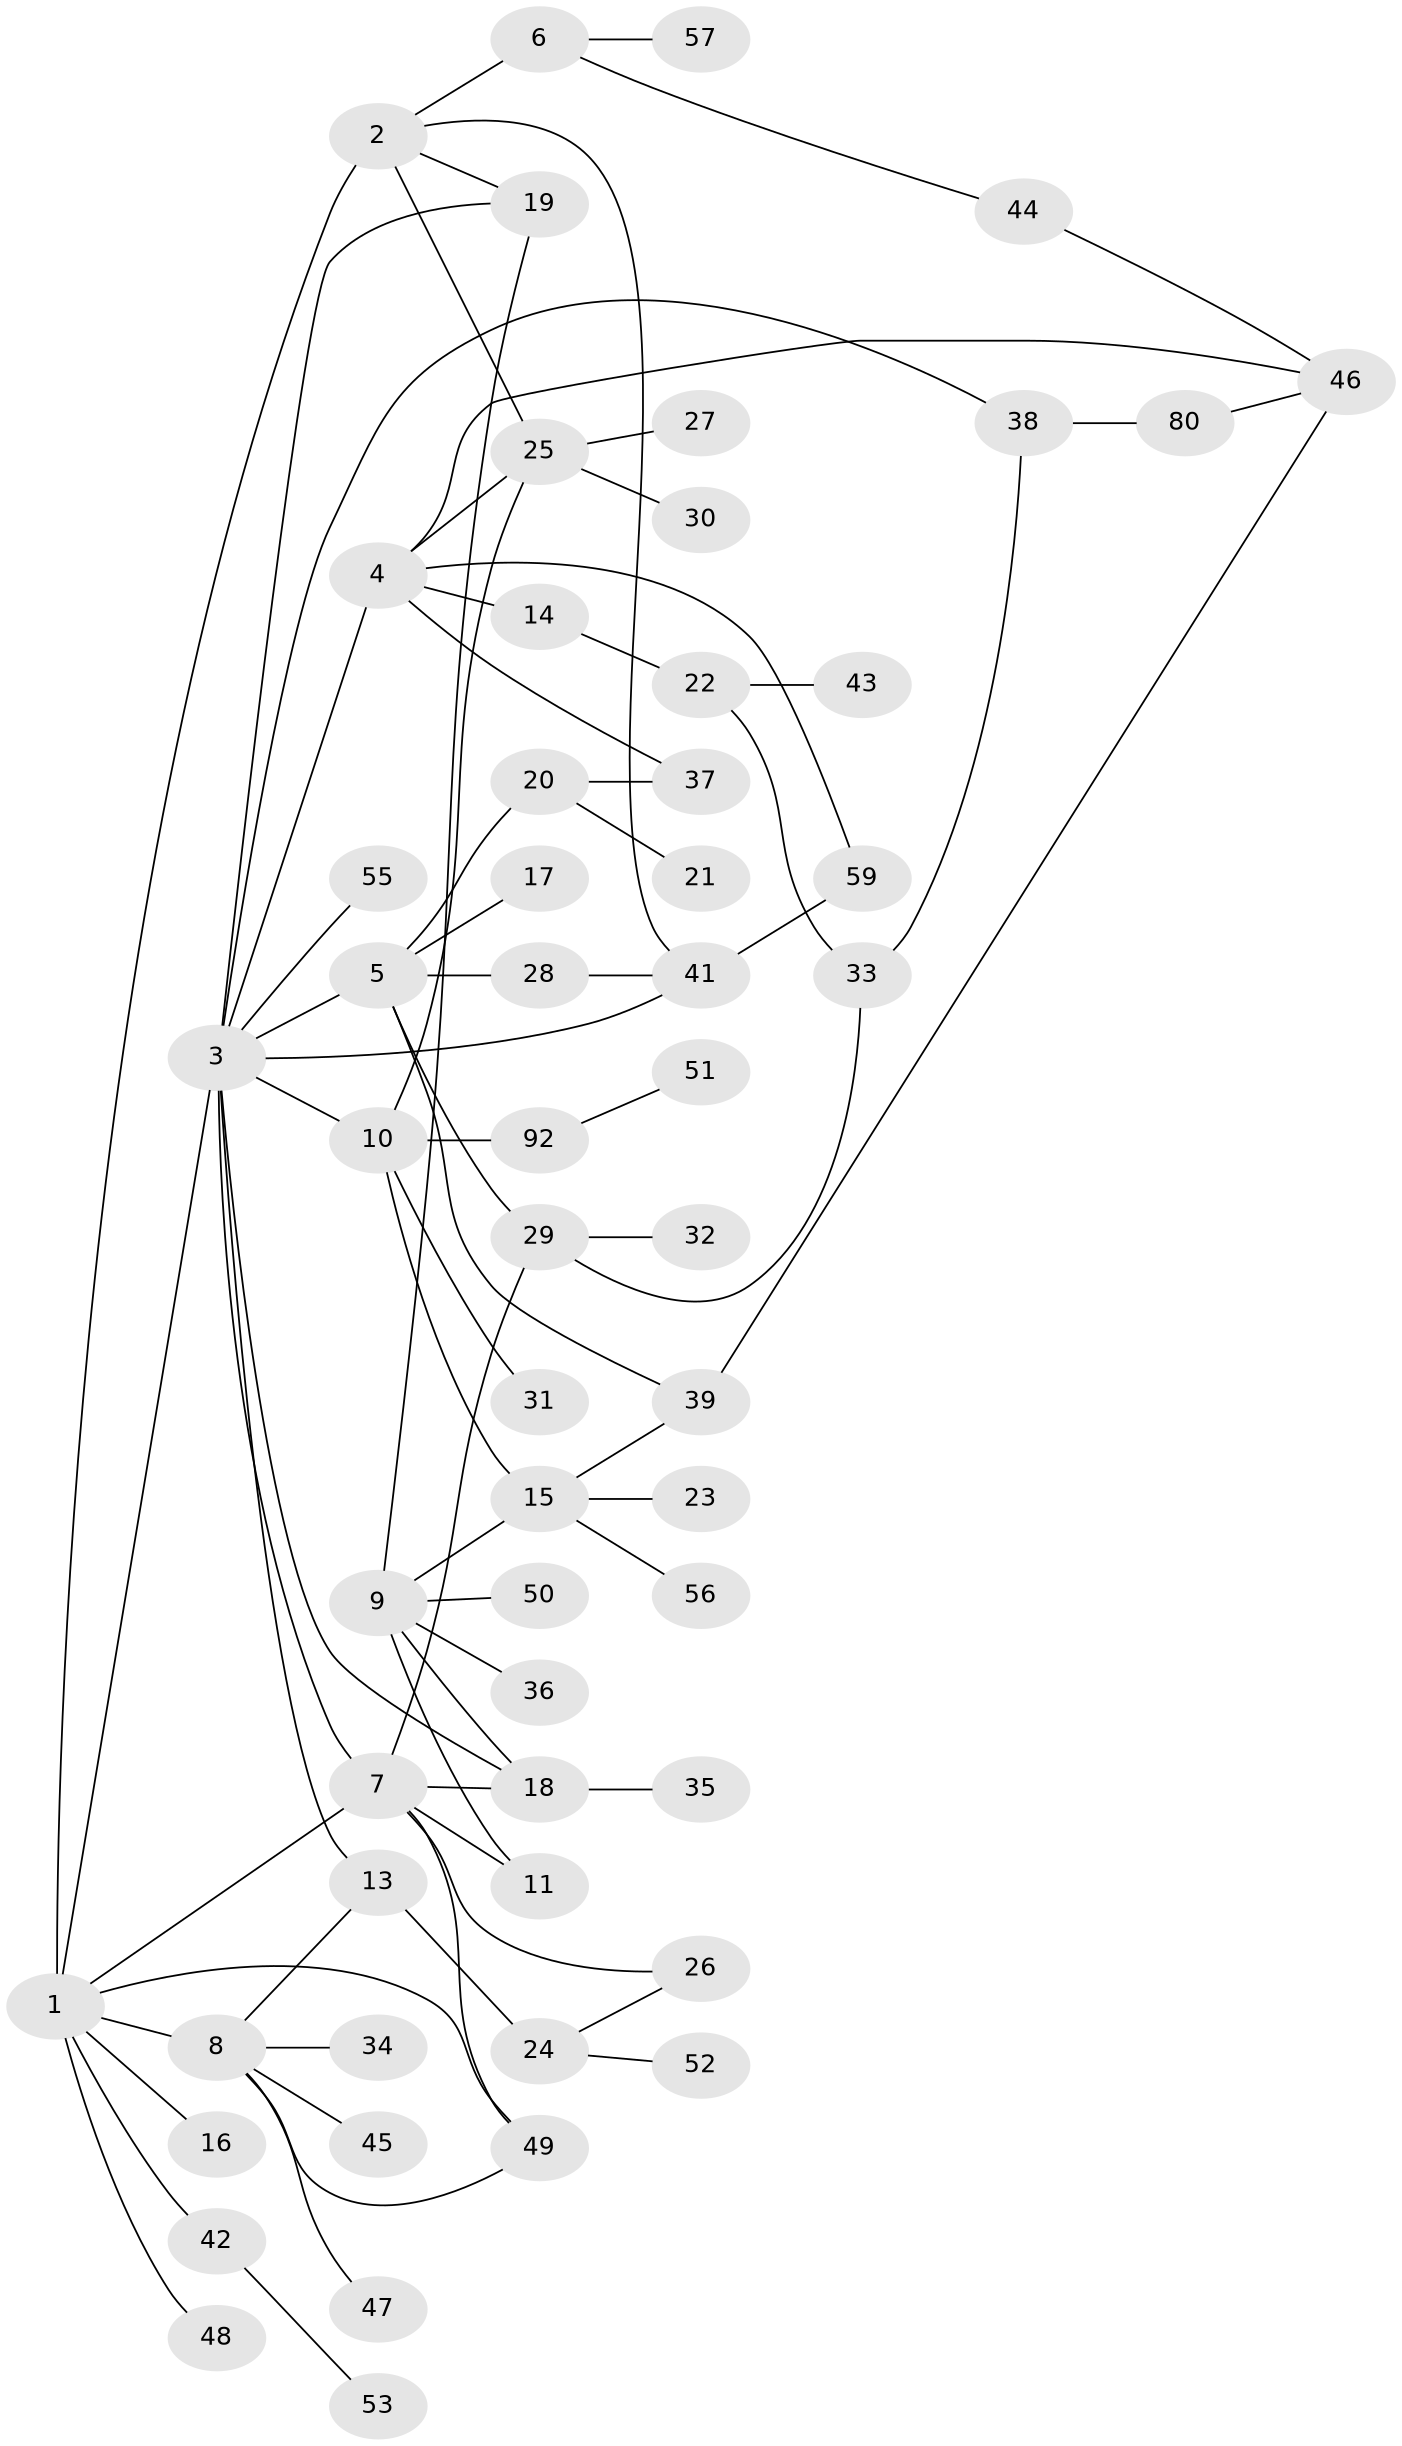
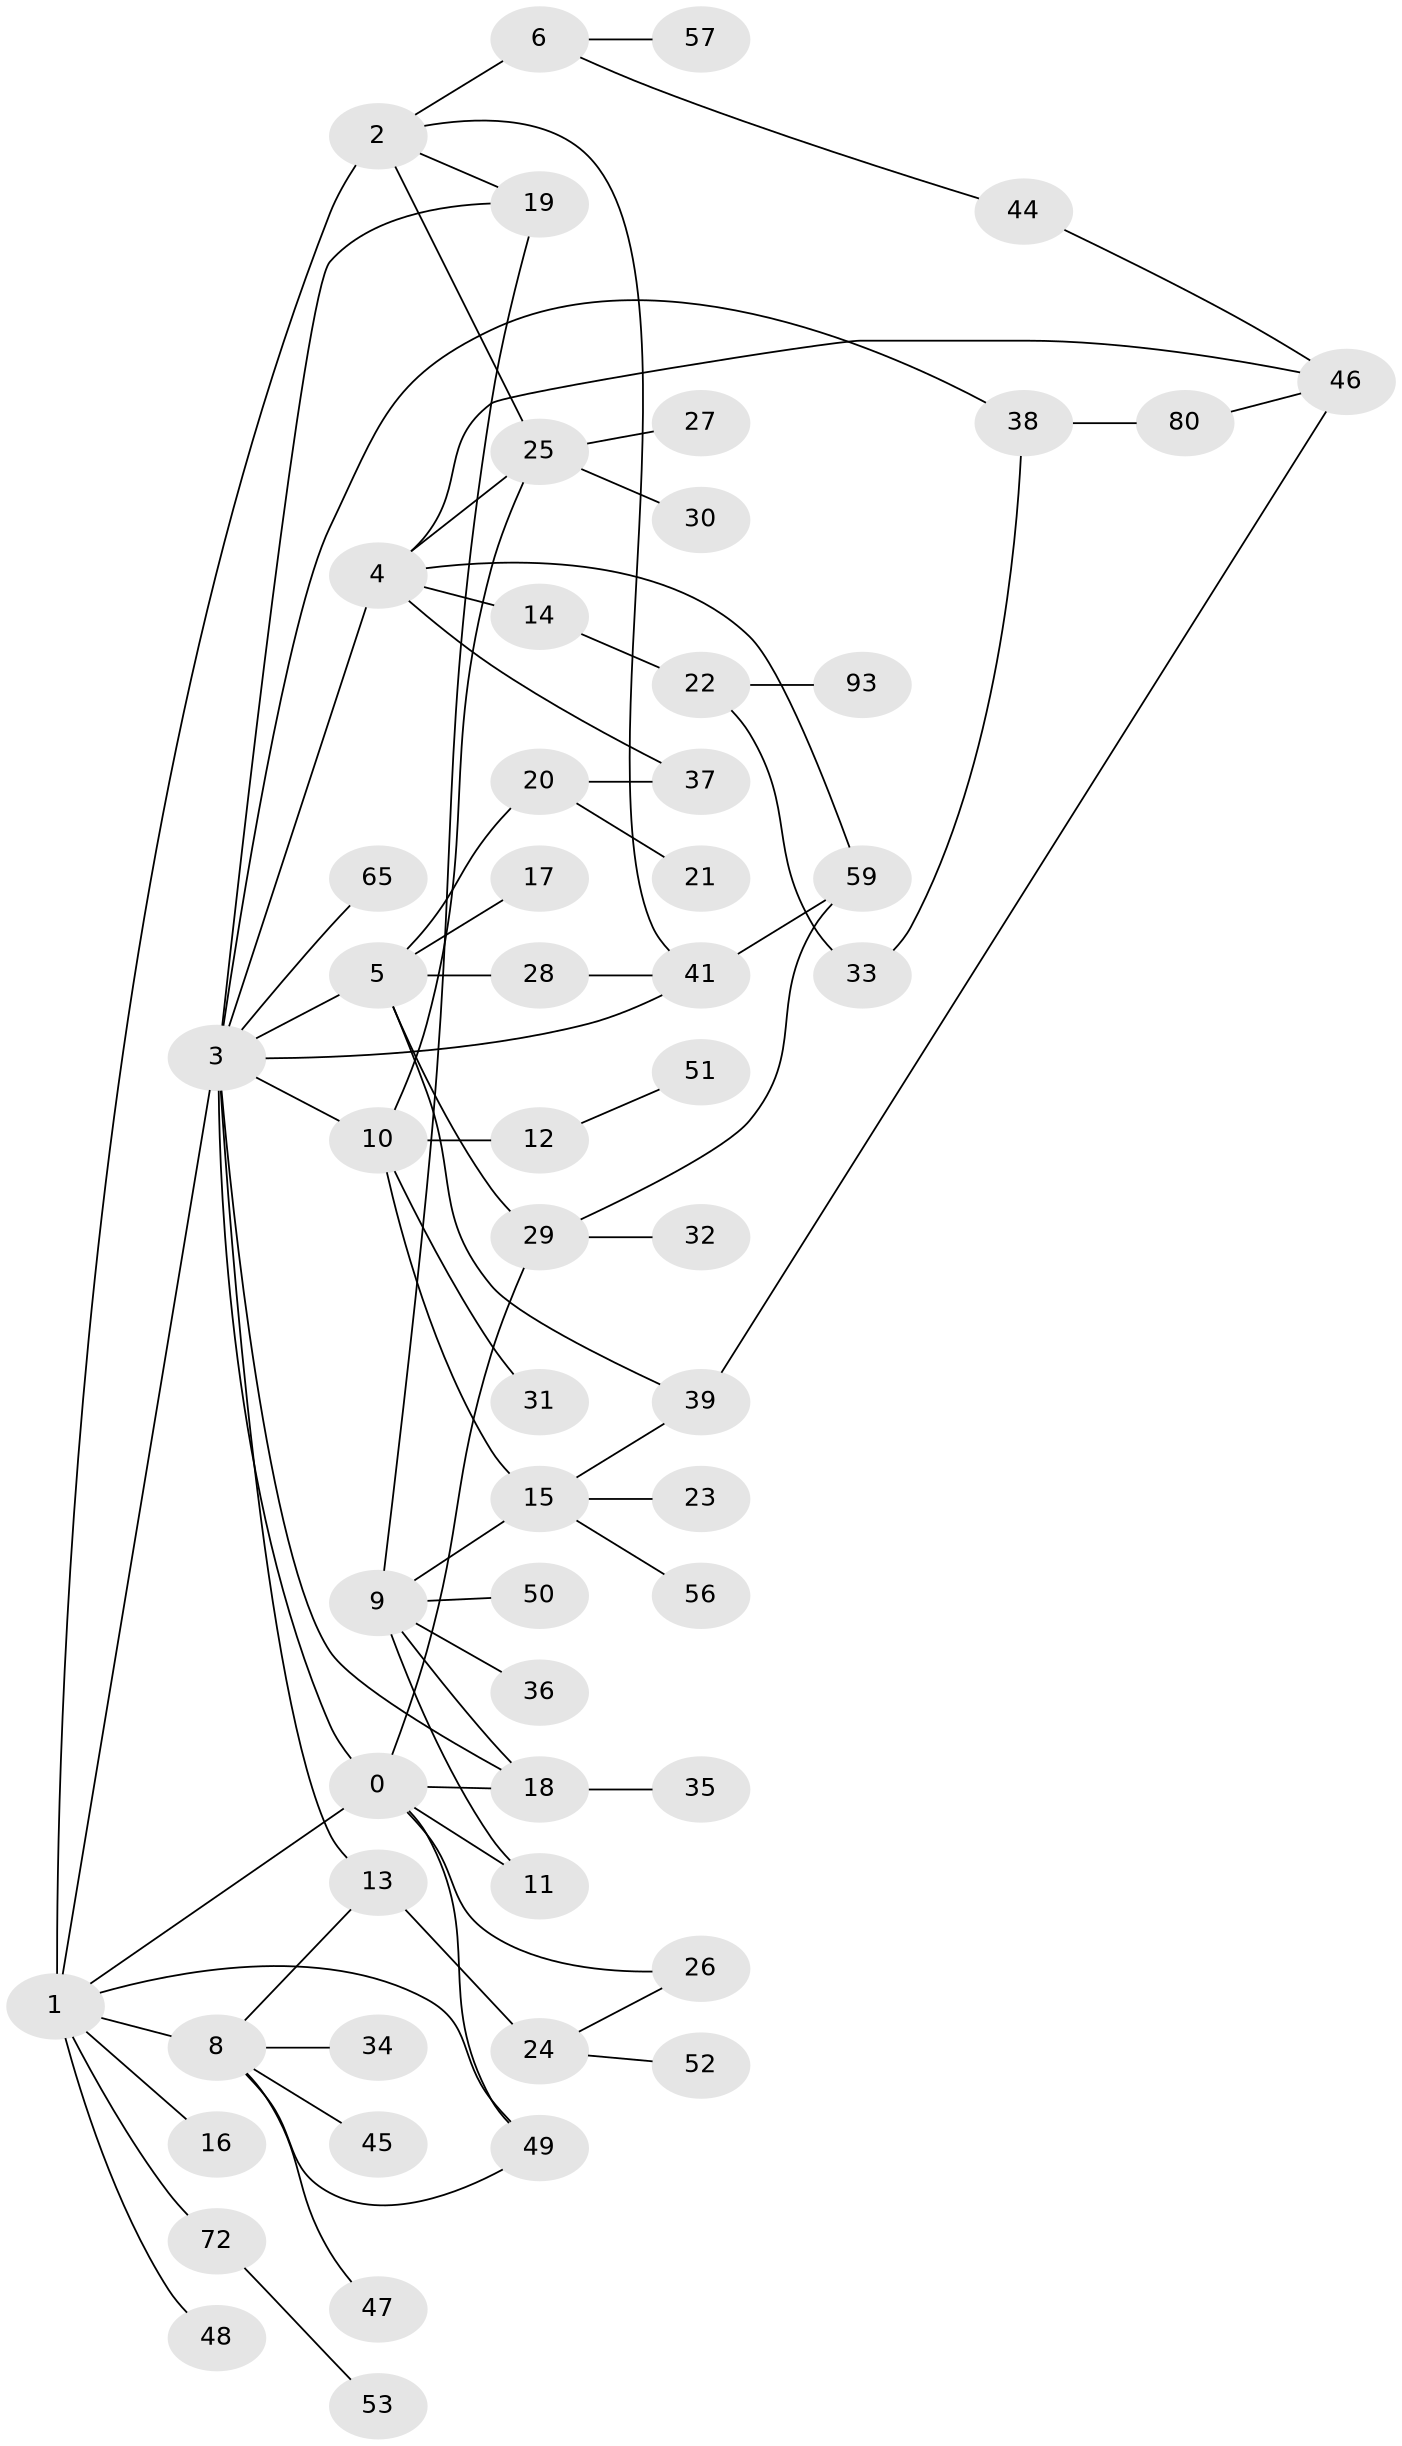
node "43": label "43" -> "93"
node "55": label "55" -> "65"
node "92": label "92" -> "12"
edge "33" -- "29": now "59" -- "29"
node "7": label "7" -> "0"
node "42": label "42" -> "72"
